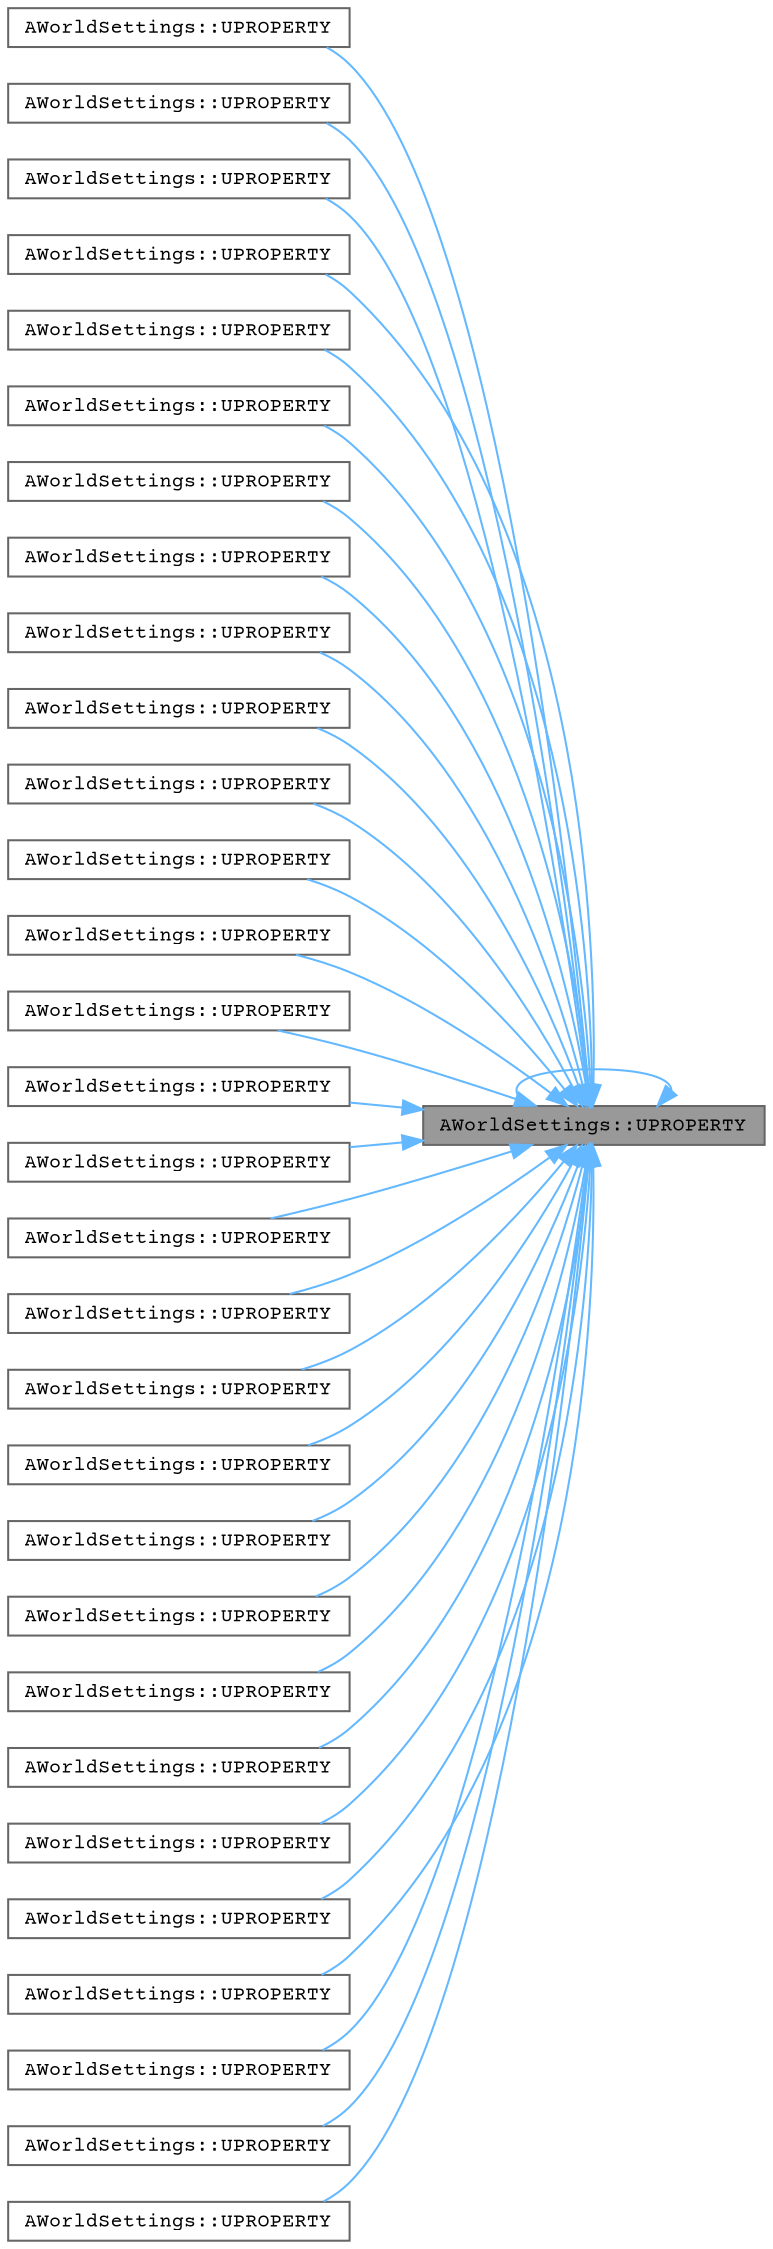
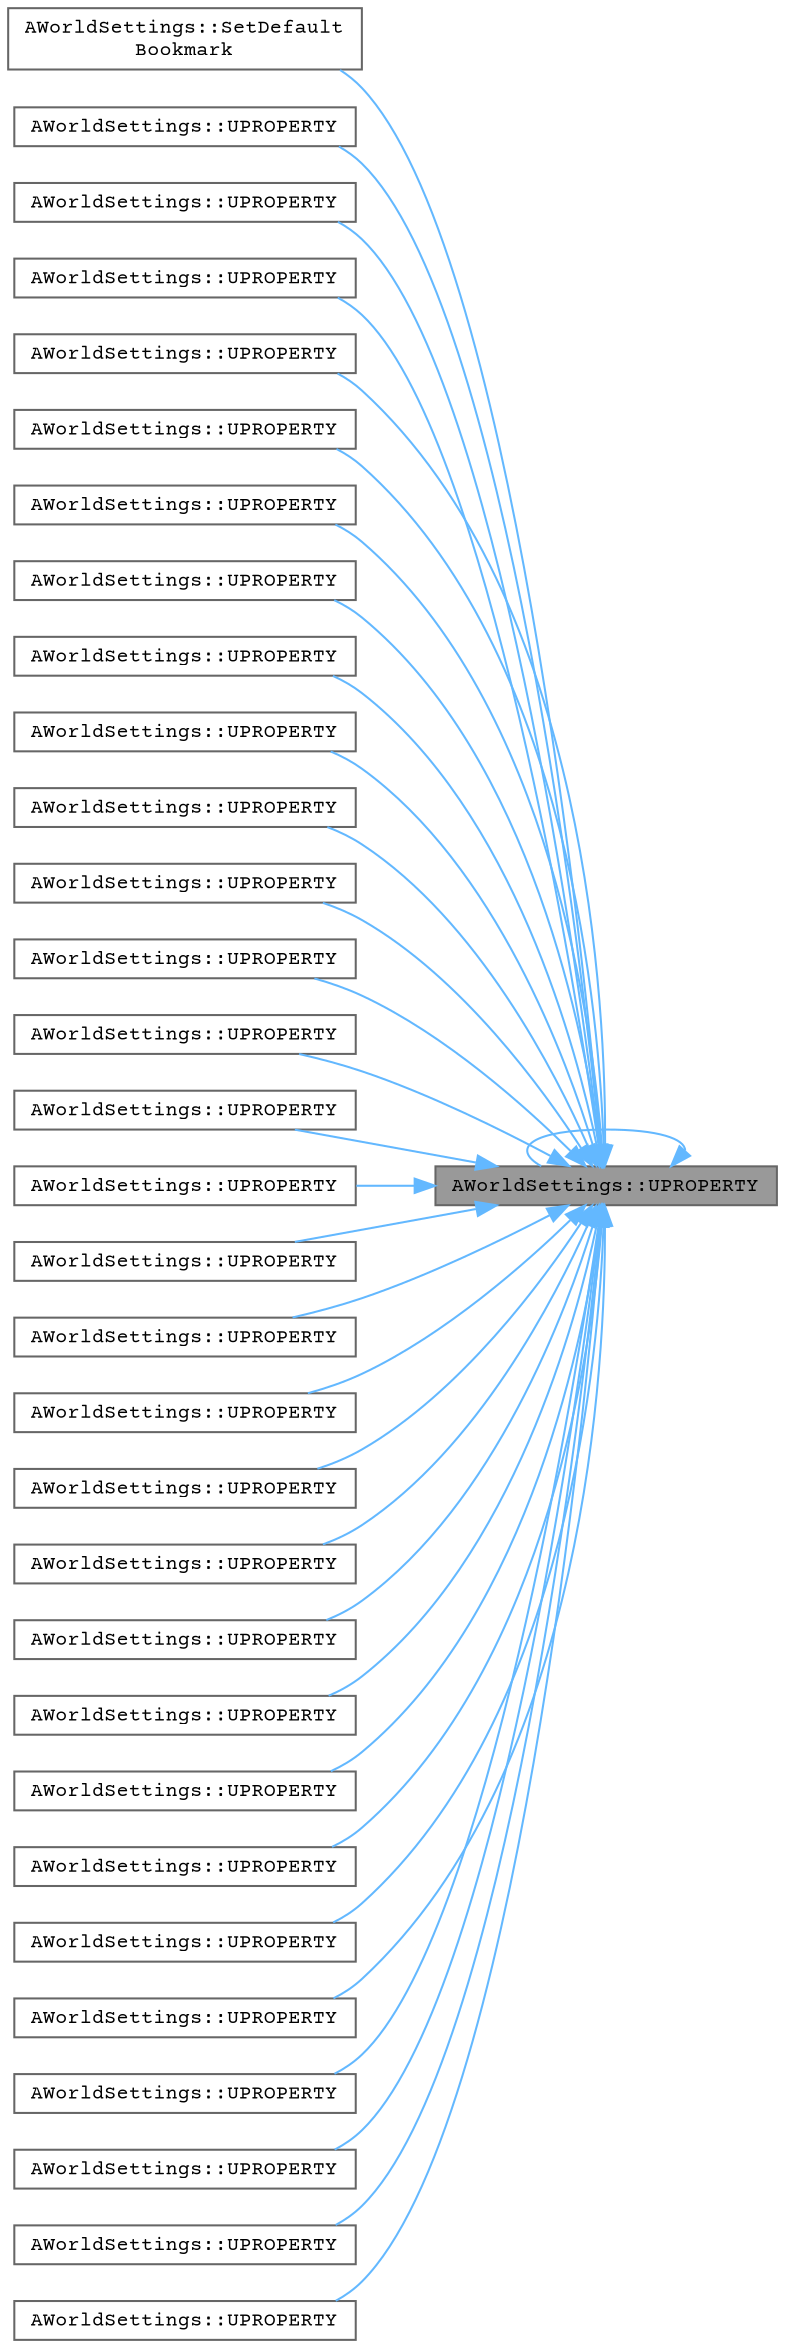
node "AWorldSettings::SetDefault Bookmark": added
